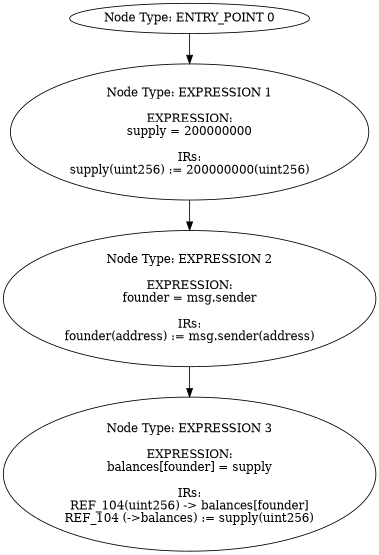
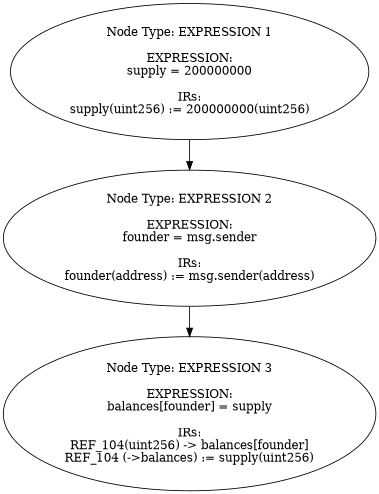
node "Node Type: ENTRY_POINT 0": removed
